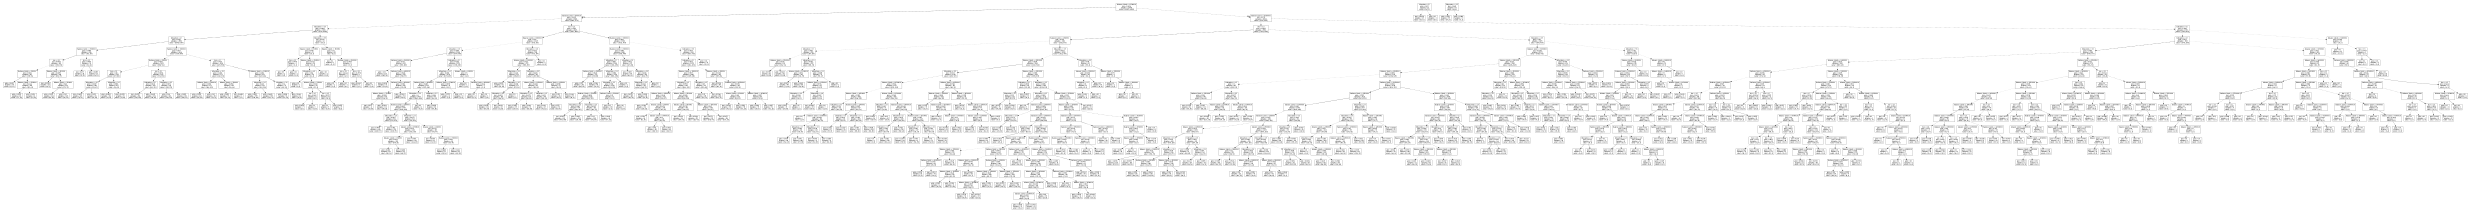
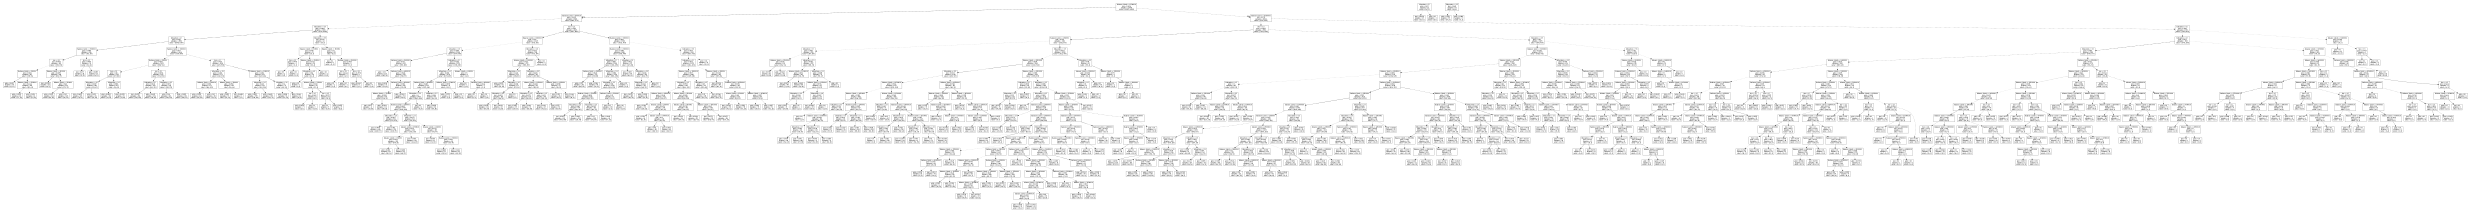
edge "Education <= 1.5 gini = 0.1486 samples = 99 value = [91, 8]" -> "gini = 0.1866 samples = 48 value = [43, 5]": now "gini = 0.255 samples = 20 value = [17, 3]" -> "gini = 0.1866 samples = 48 value = [43, 5]"
edge "Sex <= 1.5 gini = 0.2778 samples = 24 value = [20, 4]" -> "gini = 0.375 samples = 12 value = [9, 3]": now "Sex <= 1.5 gini = 0.1284 samples = 29 value = [27, 2]" -> "gini = 0.375 samples = 12 value = [9, 3]"
